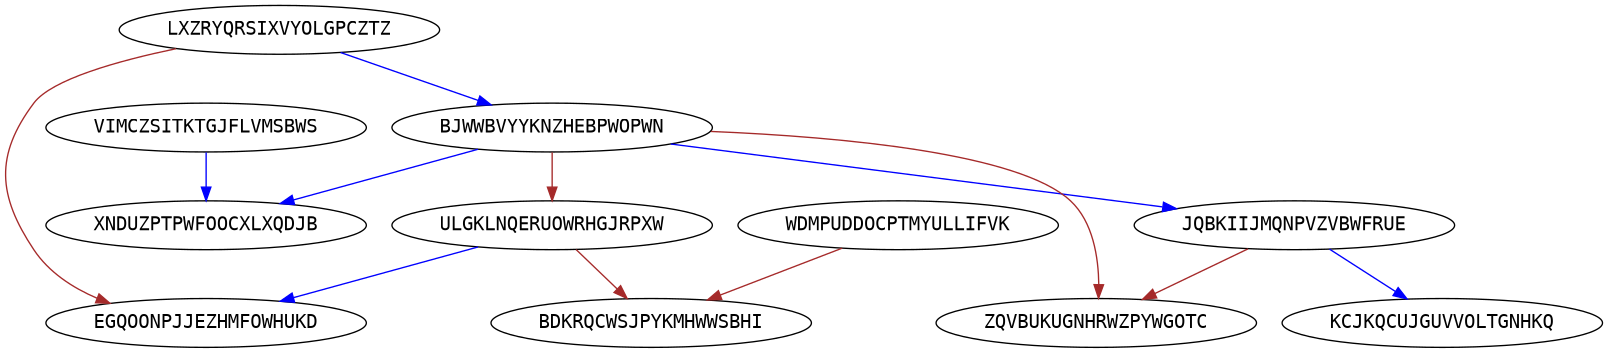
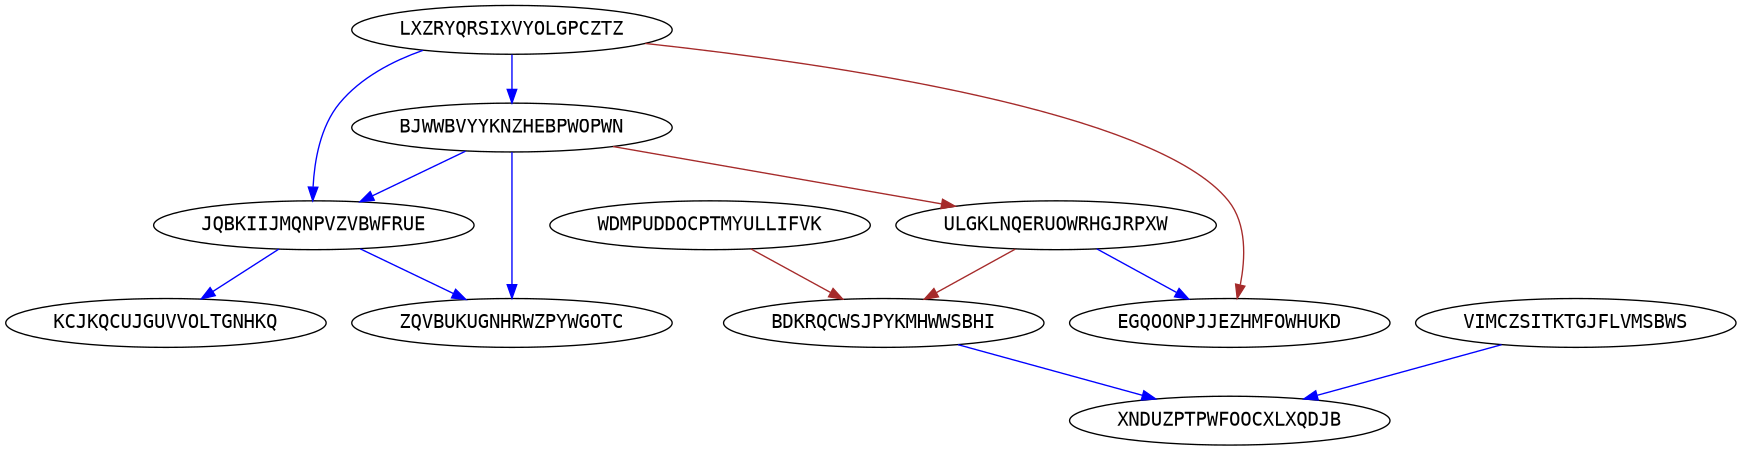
edge "LXZRYQRSIXVYOLGPCZTZ" -> "JQBKIIJMQNPVZVBWFRUE": added
edge "BJWWBVYYKNZHEBPWOPWN" -> "ZQVBUKUGNHRWZPYWGOTC": color brown -> blue
edge "BJWWBVYYKNZHEBPWOPWN" -> "XNDUZPTPWFOOCXLXQDJB": now "BDKRQCWSJPYKMHWWSBHI" -> "XNDUZPTPWFOOCXLXQDJB"
edge "JQBKIIJMQNPVZVBWFRUE" -> "ZQVBUKUGNHRWZPYWGOTC": color brown -> blue
